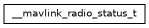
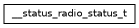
node "__mavlink_radio_status_t": label "__mavlink_radio_status_t" -> "__status_radio_status_t"
